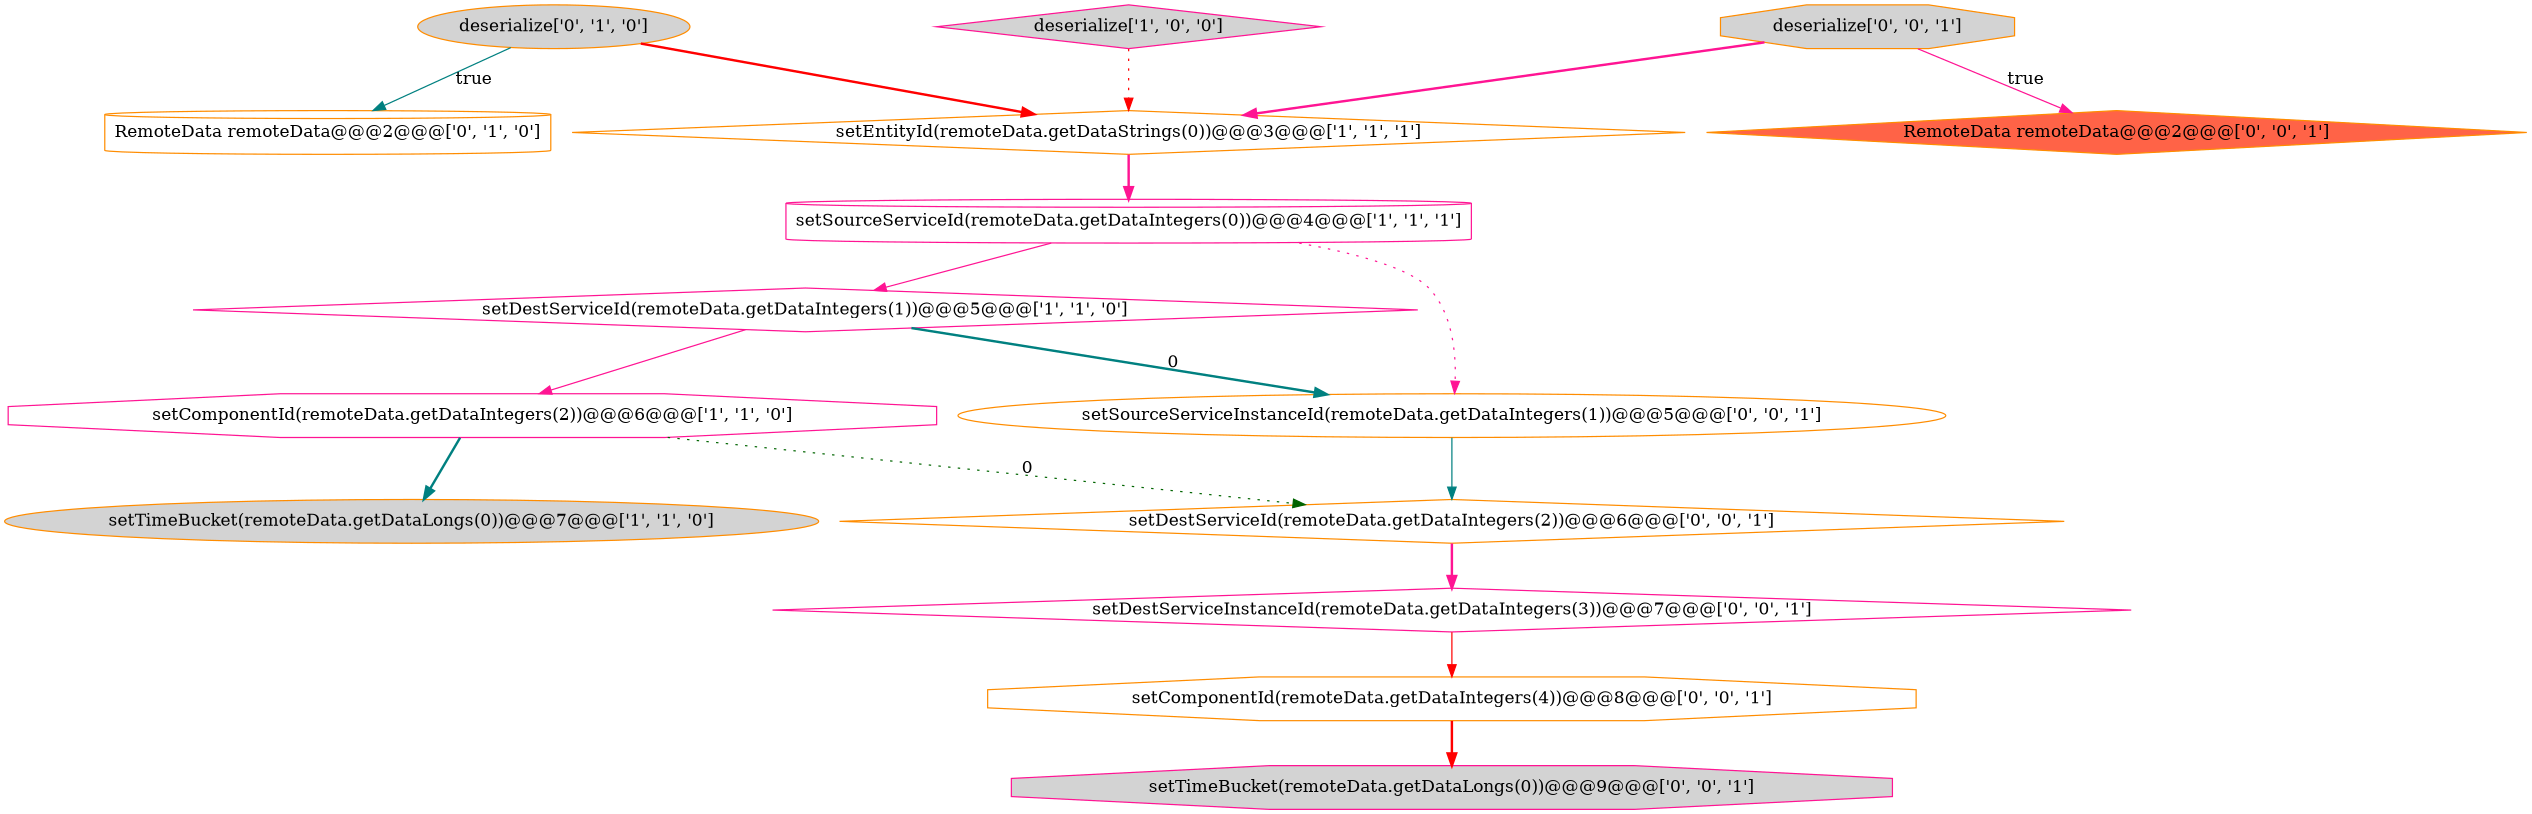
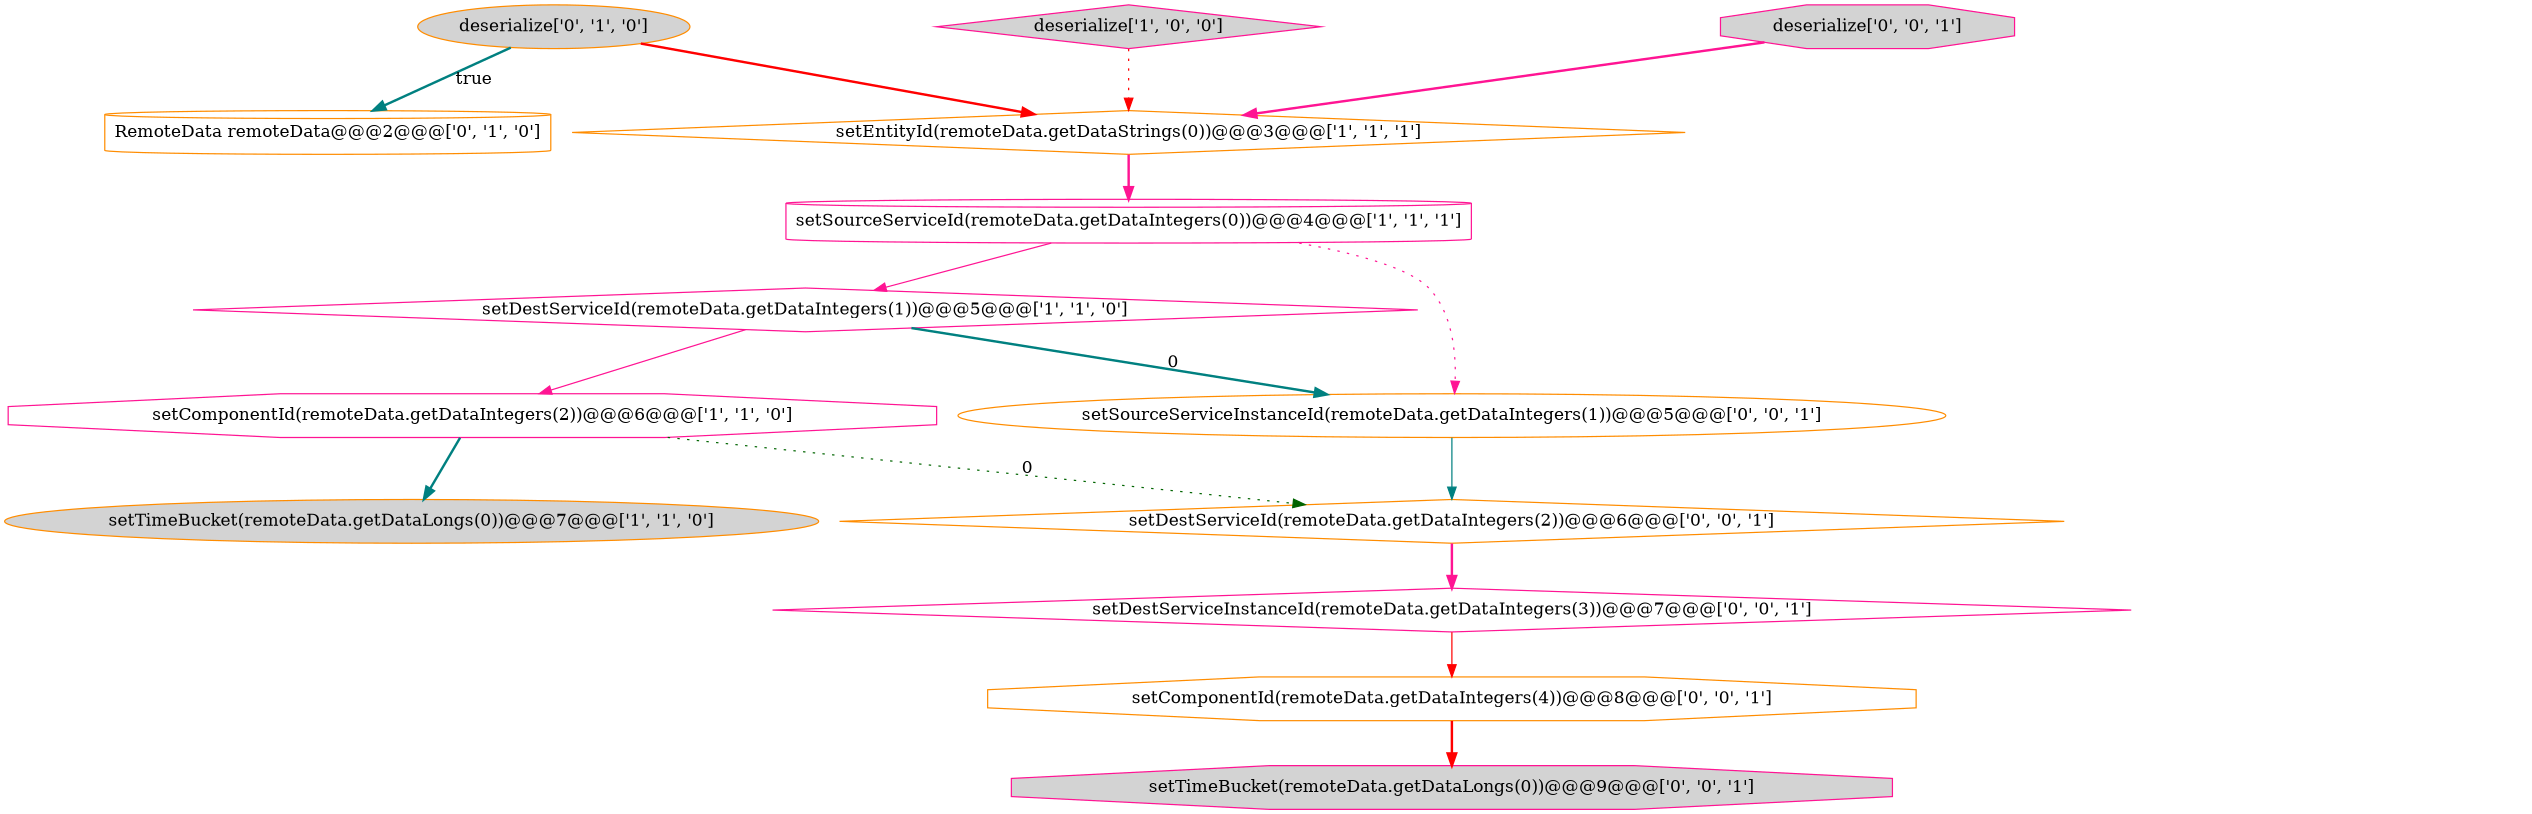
node "deserialize['0', '0', '1']": color darkorange -> deeppink
edge "deserialize['0', '1', '0']" -> "RemoteData remoteData@@@2@@@['0', '1', '0']": style solid -> bold
node "RemoteData remoteData@@@2@@@['0', '0', '1']": removed
